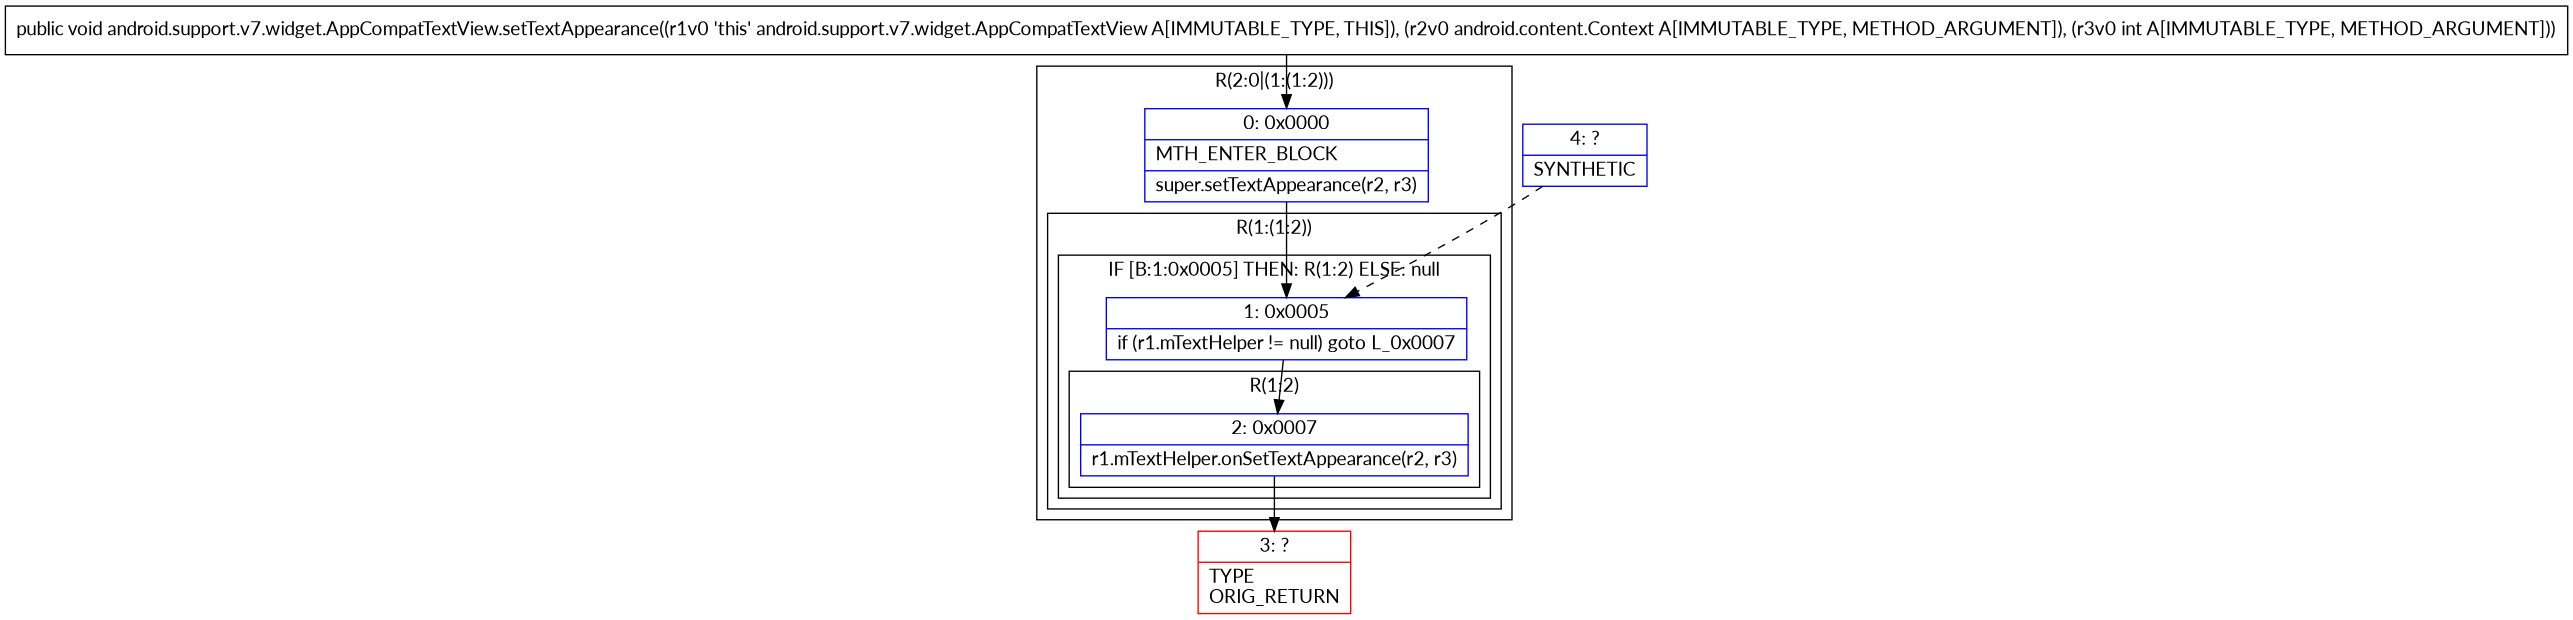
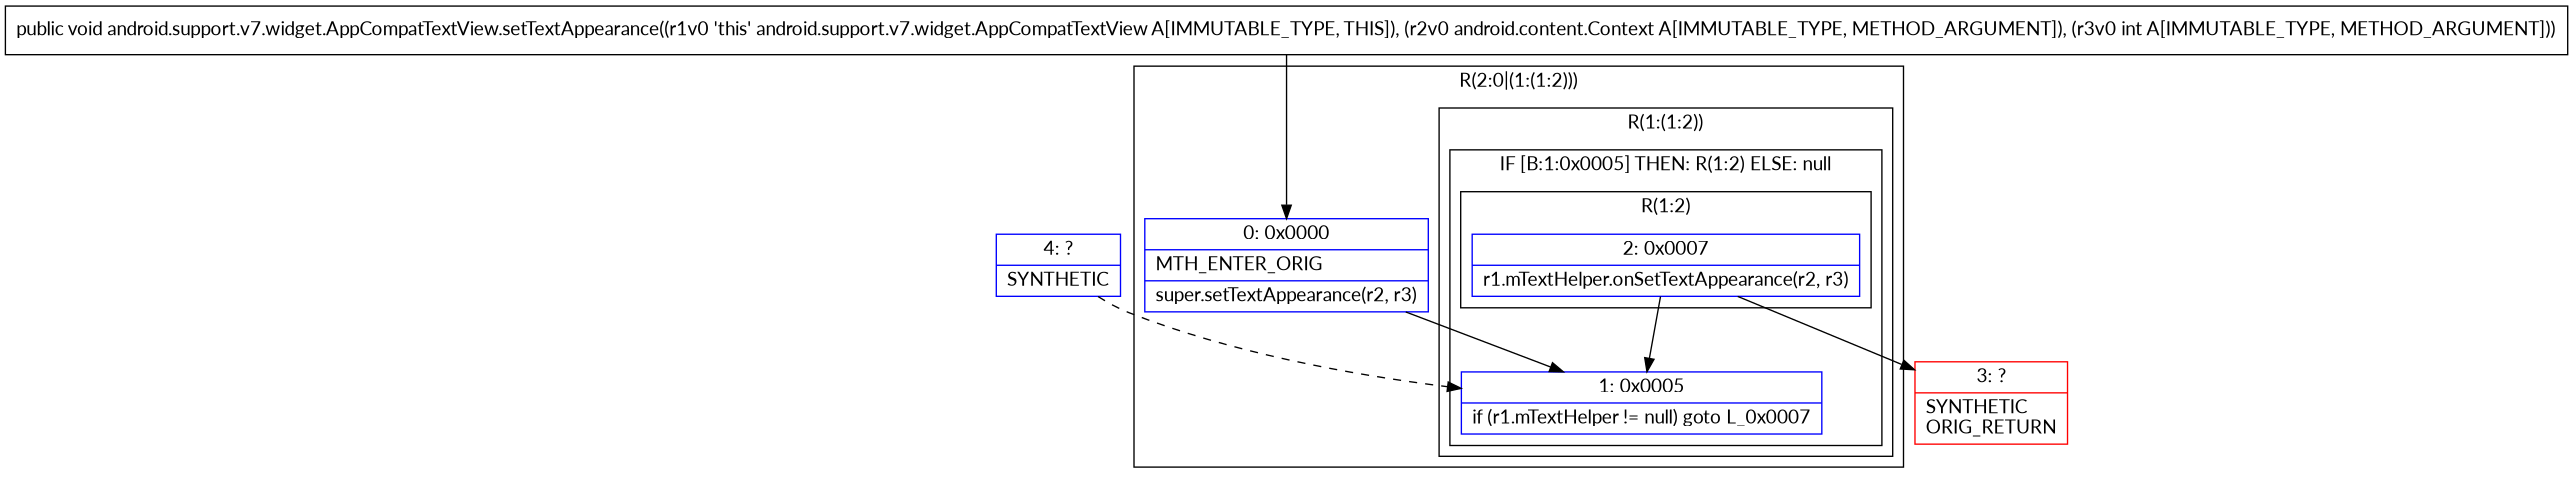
node "0: 0x0000": text "MTH_ENTER_BLOCK" -> "MTH_ENTER_ORIG"
edge "1: 0x0005" -> "2: 0x0007": reversed
node "3: ?": text "TYPE" -> "SYNTHETIC"
